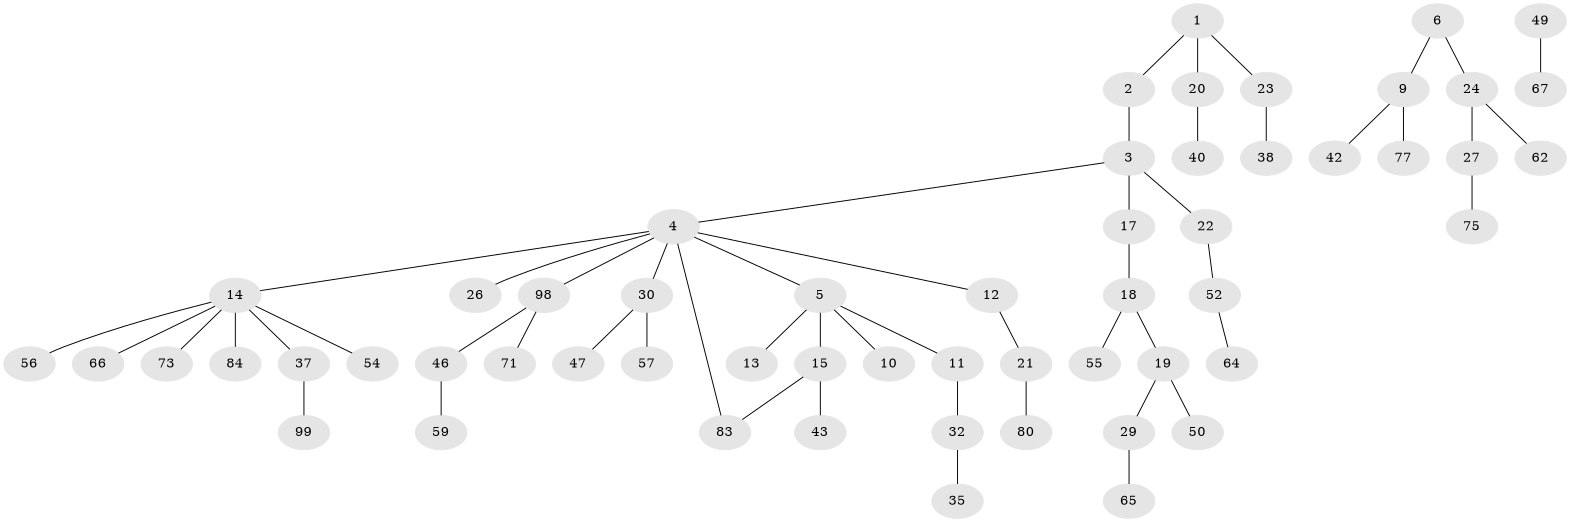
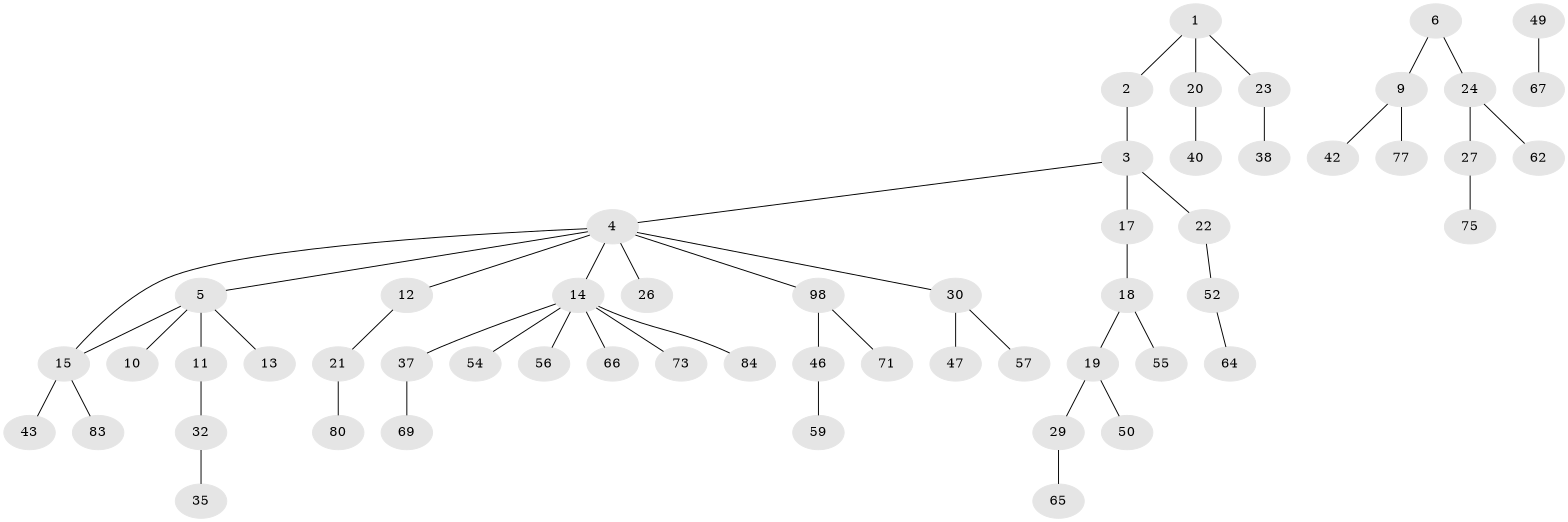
edge "4" -- "83": now "4" -- "15"
node "99": label "99" -> "69"
